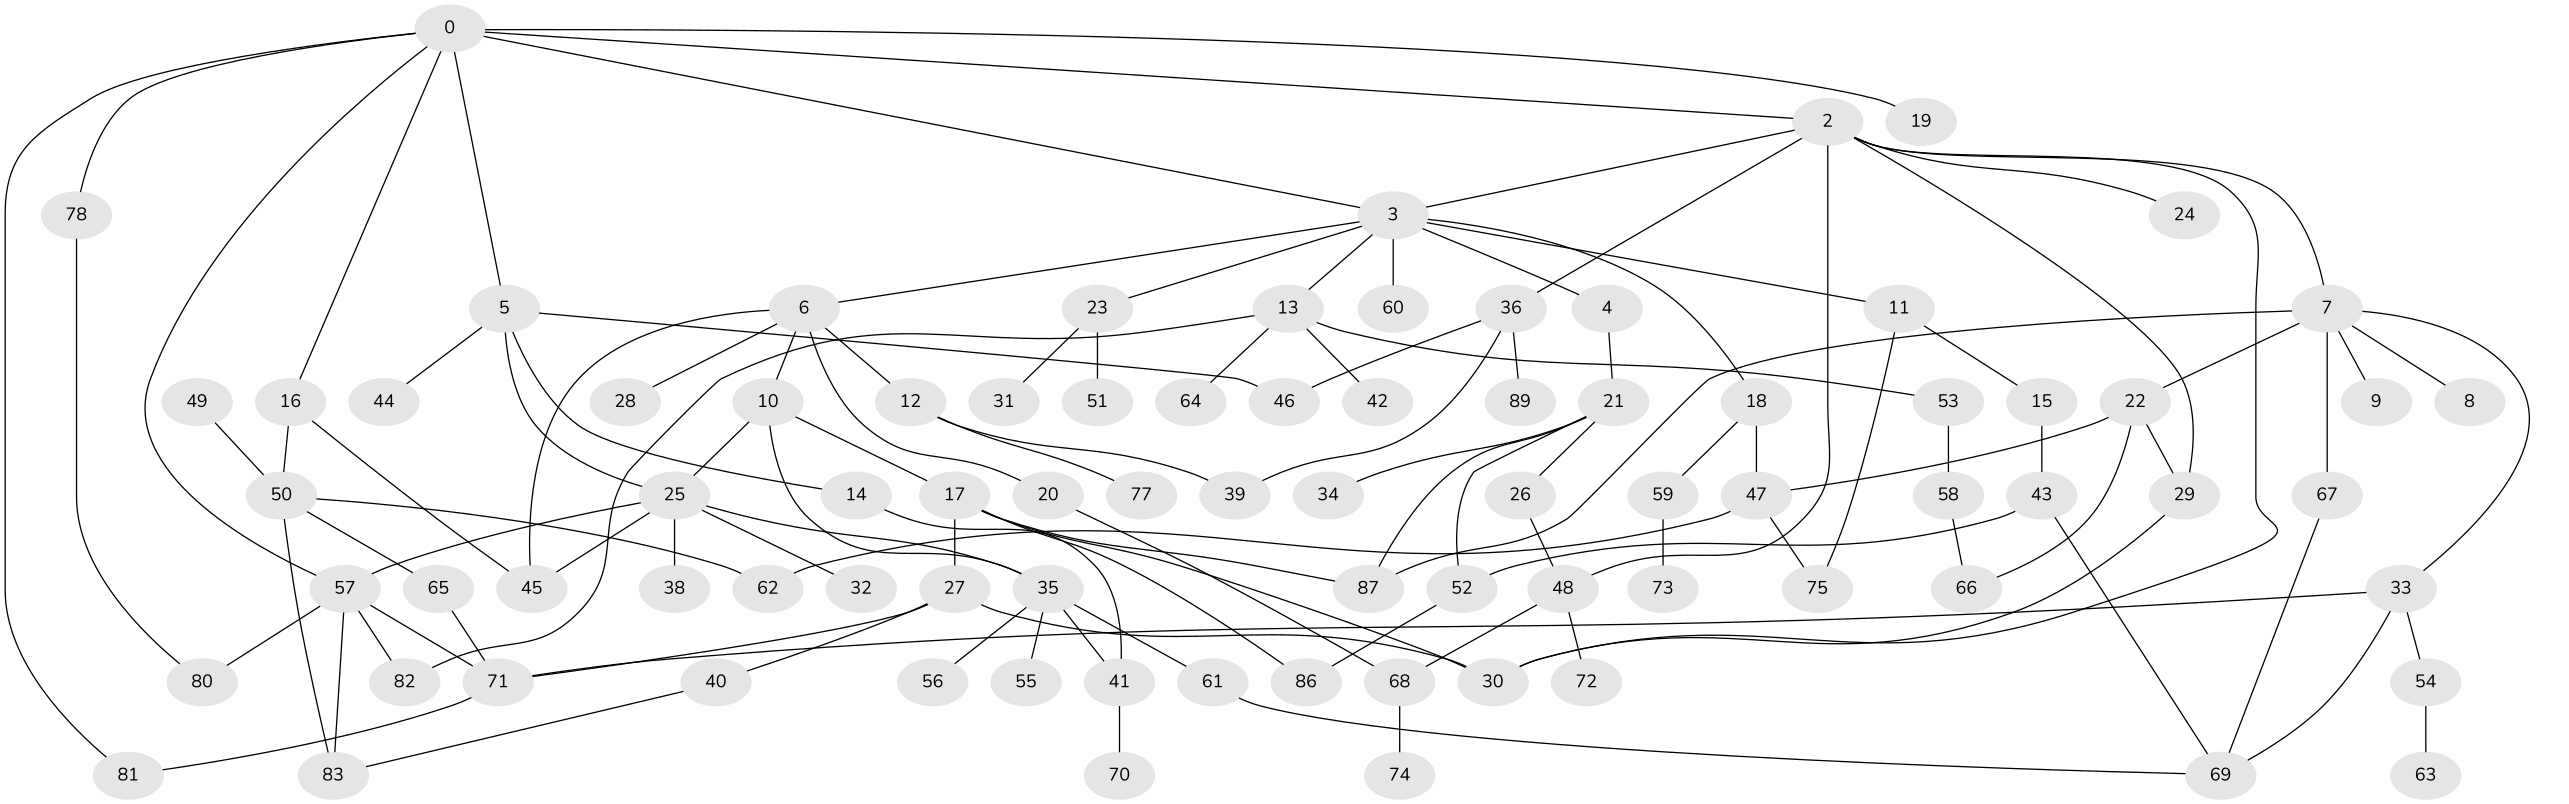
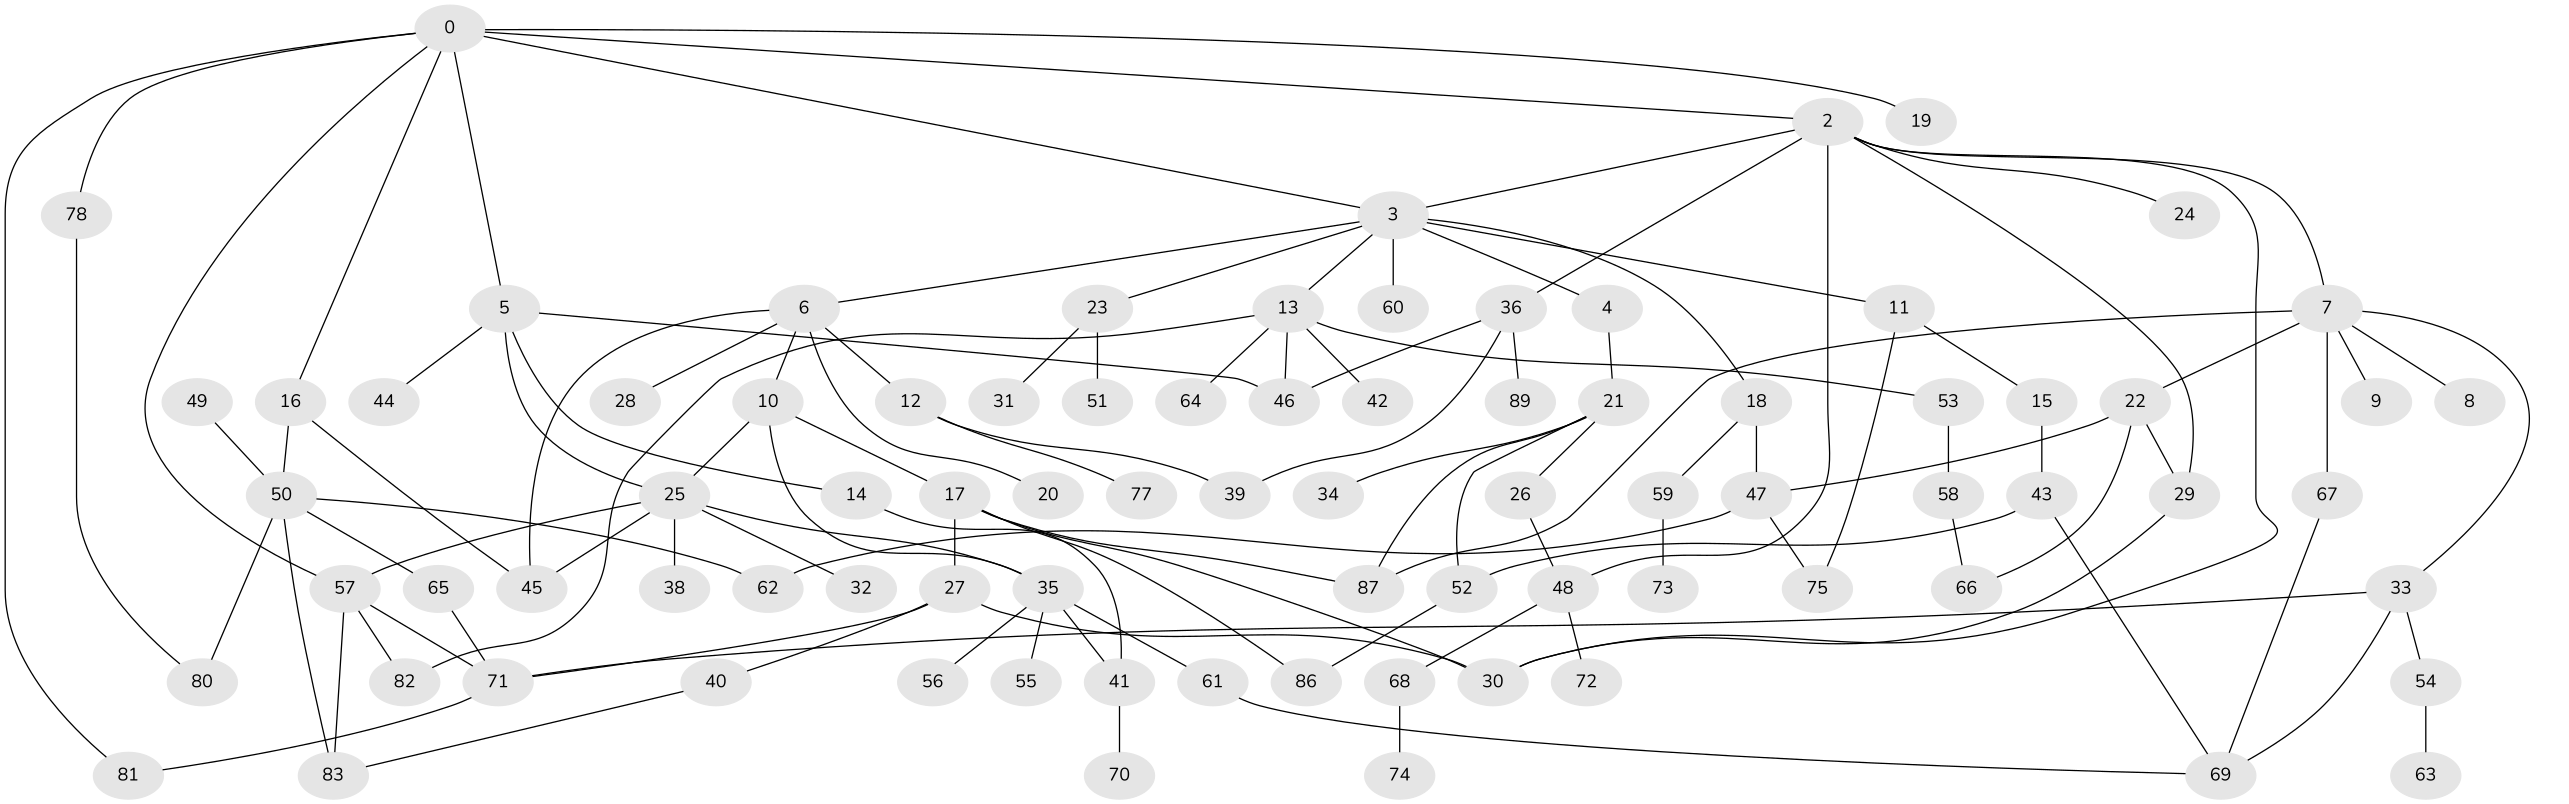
edge "13" -- "46": added
edge "20" -- "68": removed
edge "57" -- "80": now "50" -- "80"
